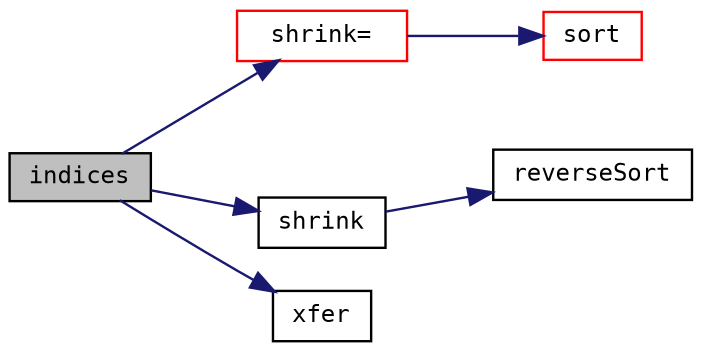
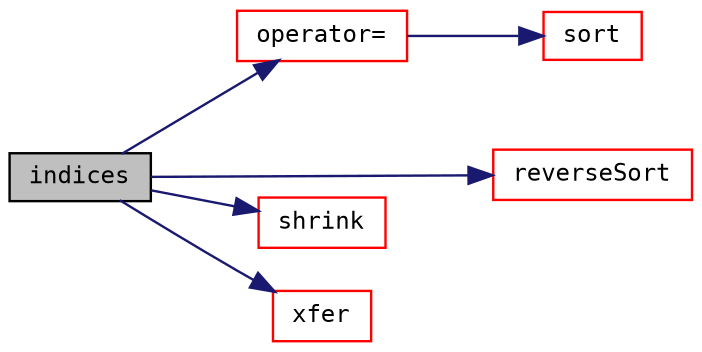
node "shrink=": label "shrink=" -> "operator="
node "reverseSort": color black -> red
edge "shrink" -> "reverseSort": now "indices" -> "reverseSort"
node "shrink": color black -> red
node "xfer": color black -> red
